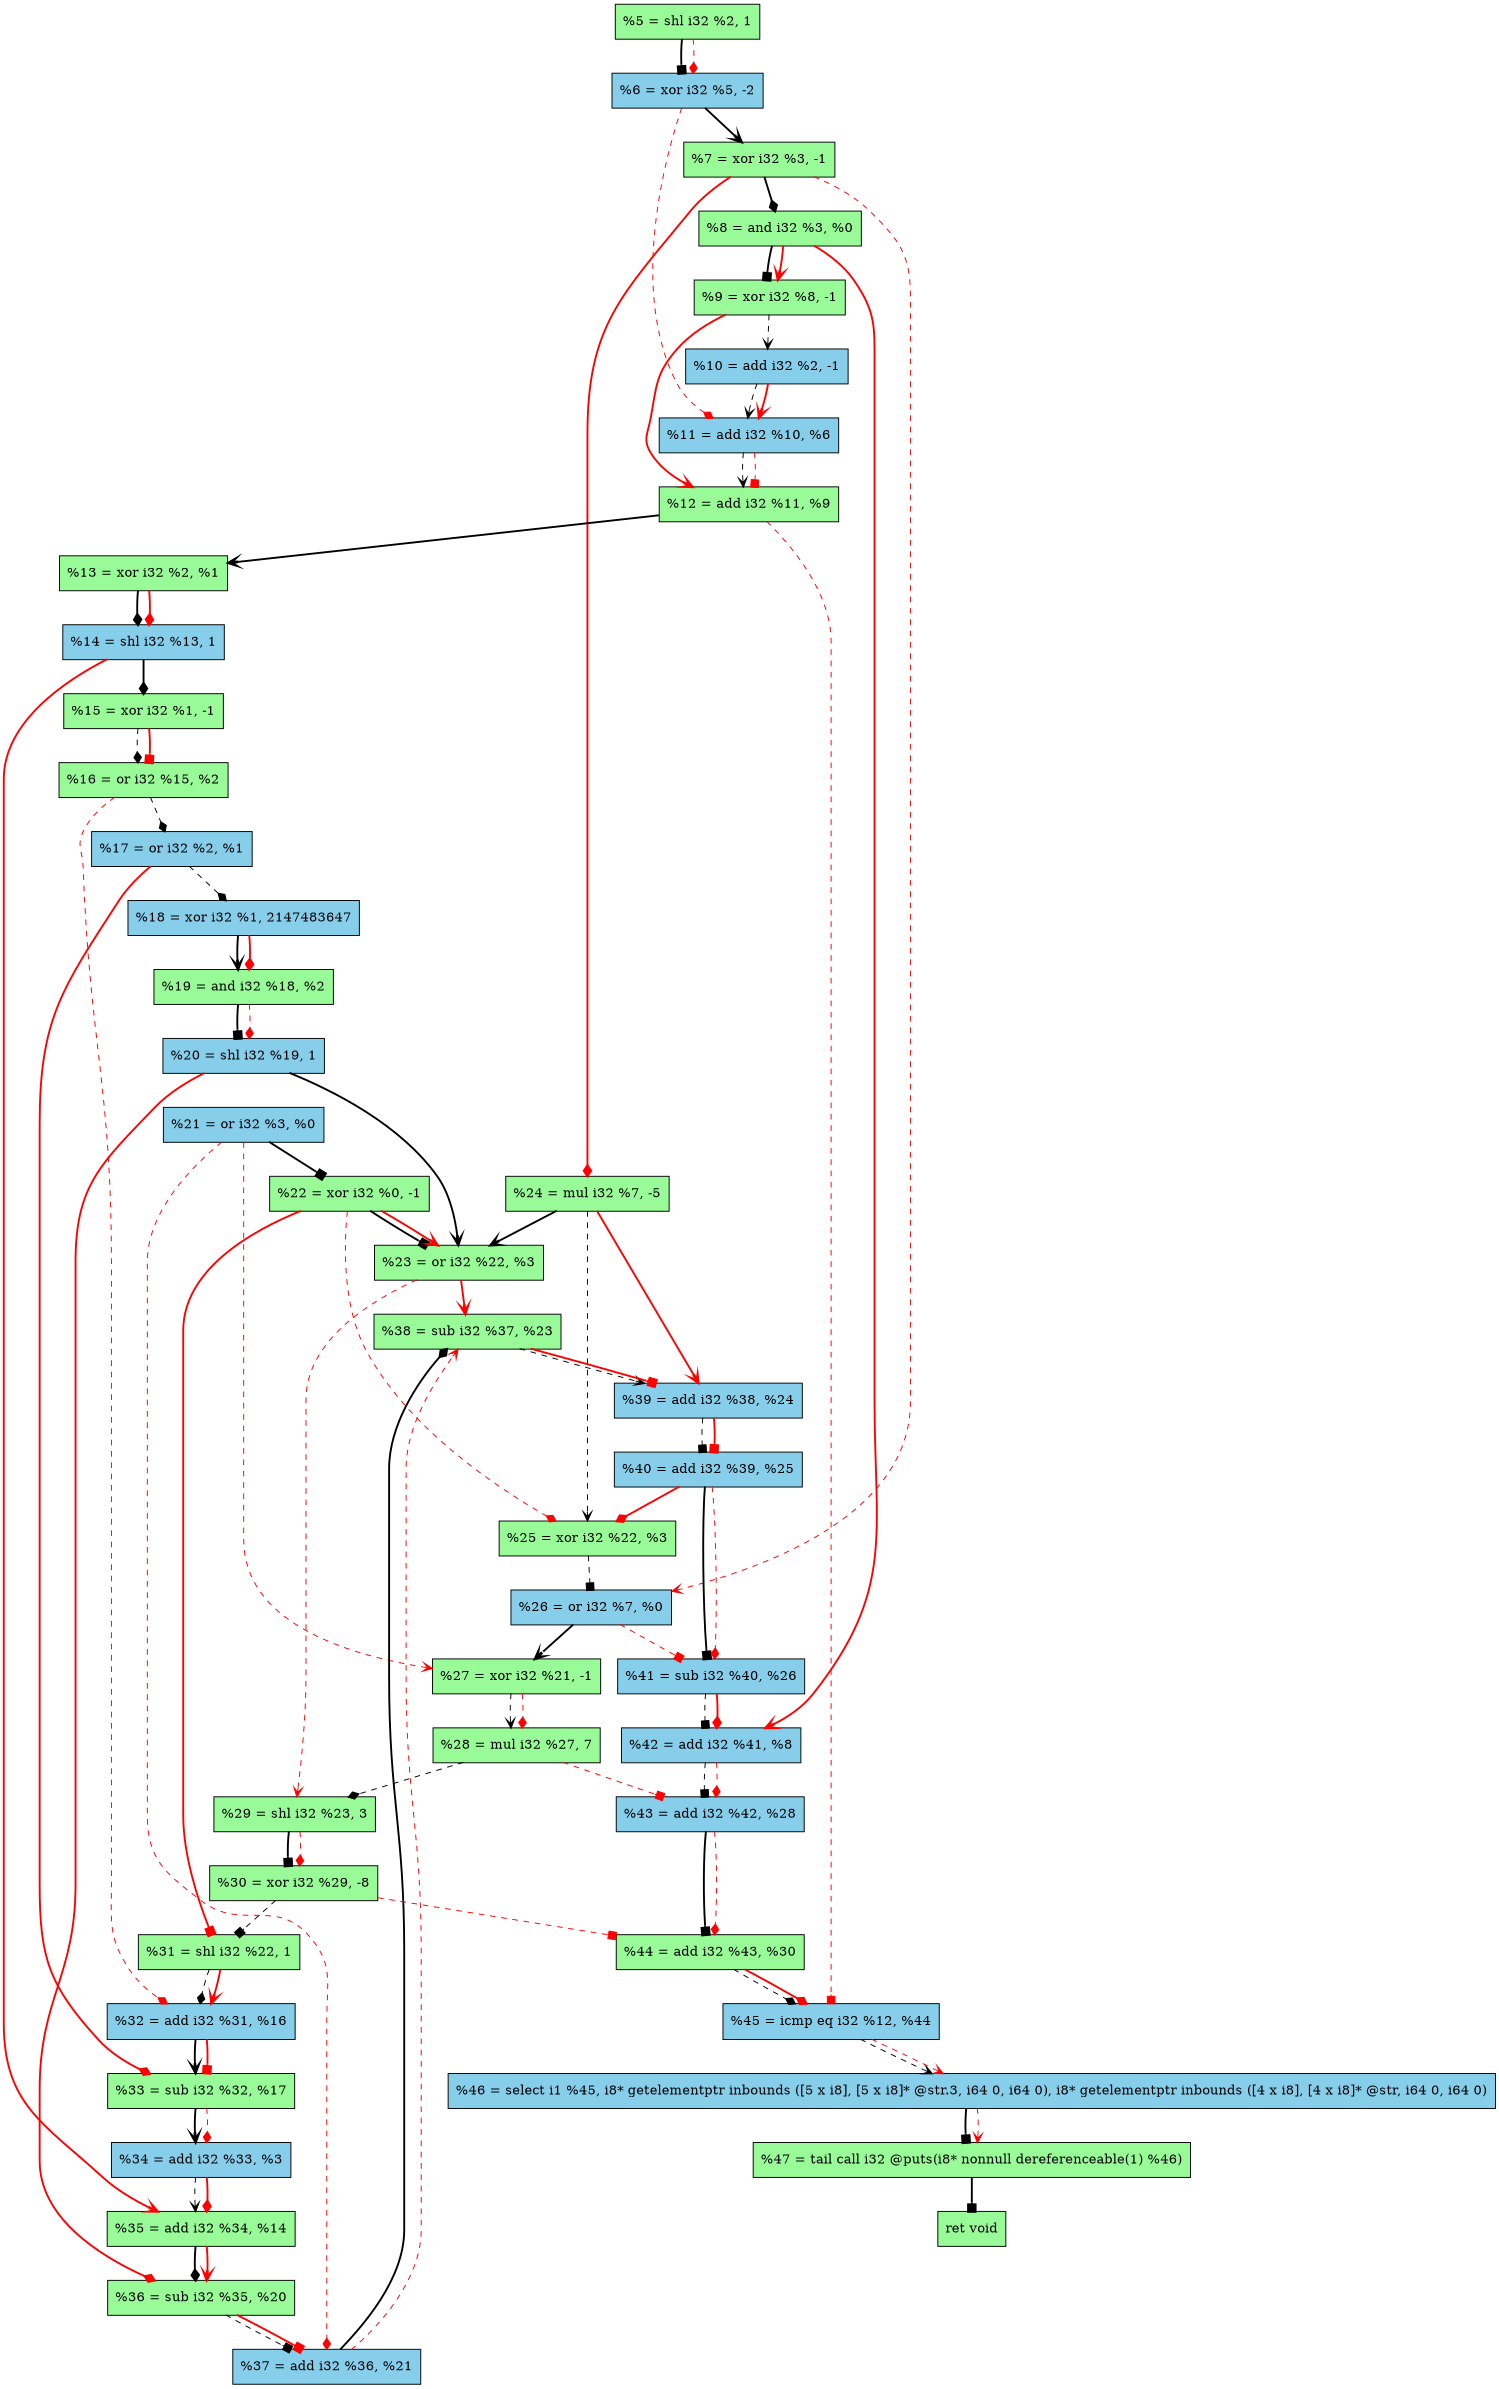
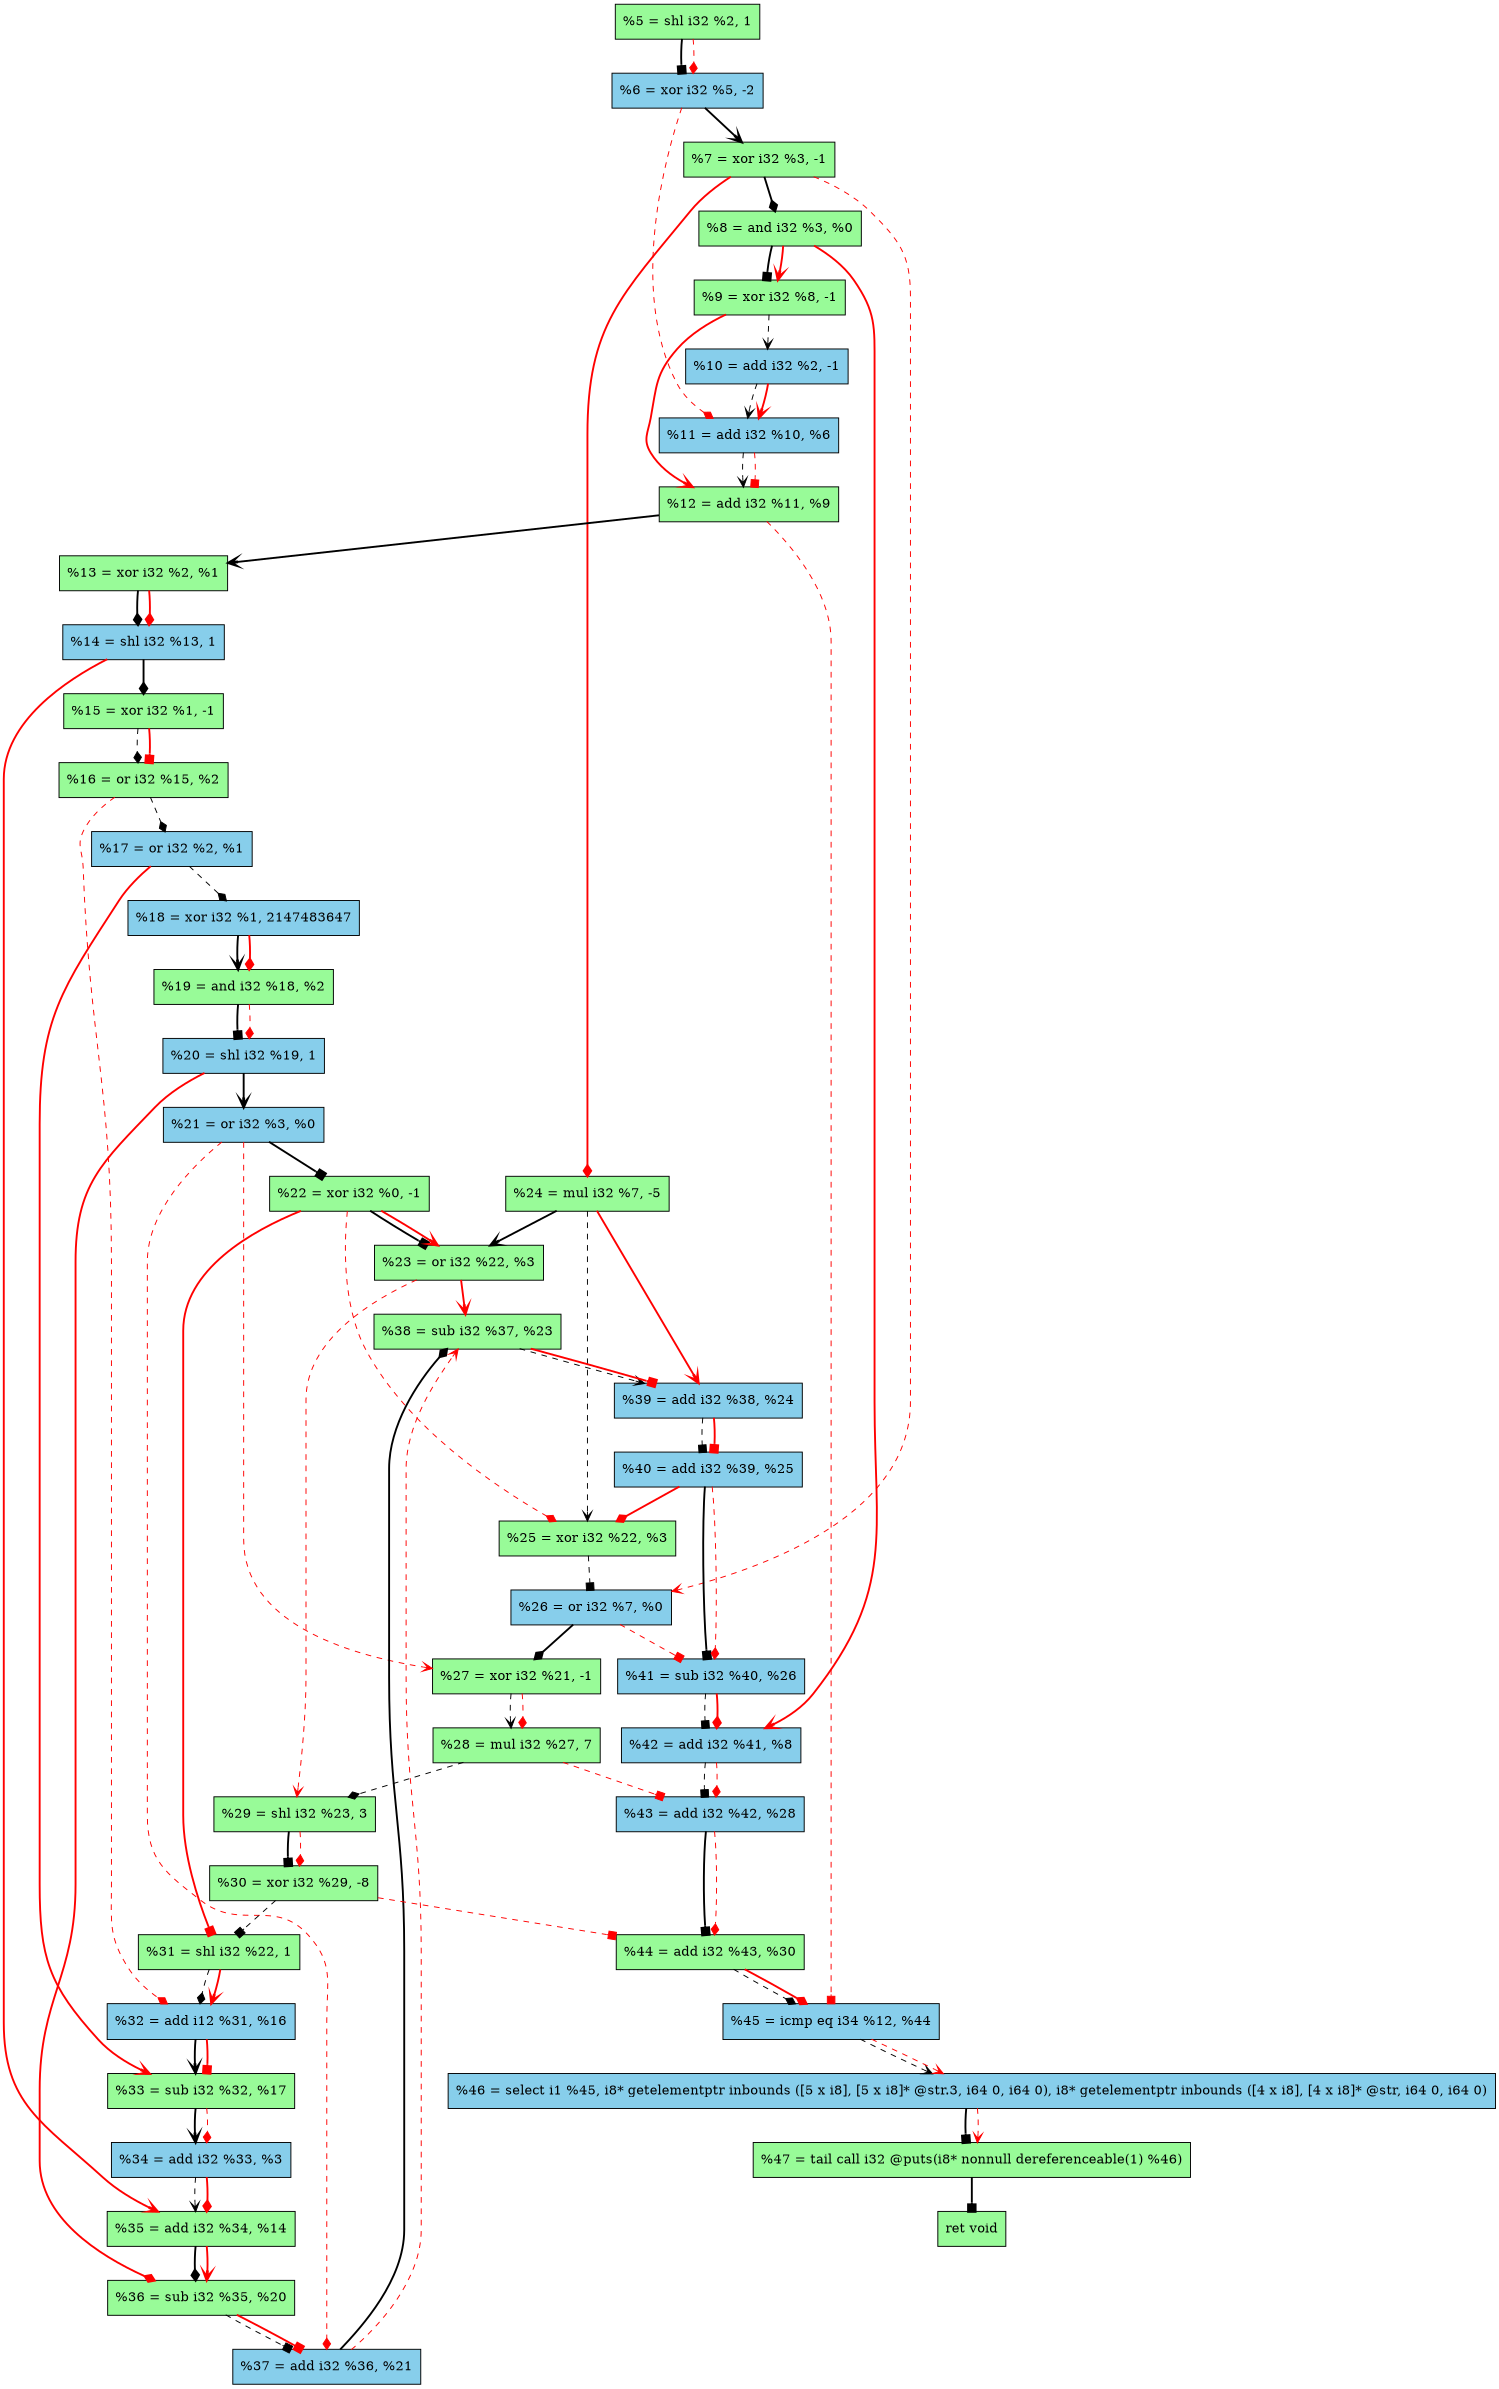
edge "%20 = shl i32 %19, 1" -> "%23 = or i32 %22, %3": now "%20 = shl i32 %19, 1" -> "%21 = or i32 %3, %0"
edge "%17 = or i32 %2, %1" -> "%33 = sub i32 %32, %17": arrowhead diamond -> vee
edge "%26 = or i32 %7, %0" -> "%27 = xor i32 %21, -1": arrowhead vee -> diamond
node "%32 = add i32 %31, %16": label "%32 = add i32 %31, %16" -> "%32 = add i12 %31, %16"
node "%45 = icmp eq i32 %12, %44": label "%45 = icmp eq i32 %12, %44" -> "%45 = icmp eq i34 %12, %44"
